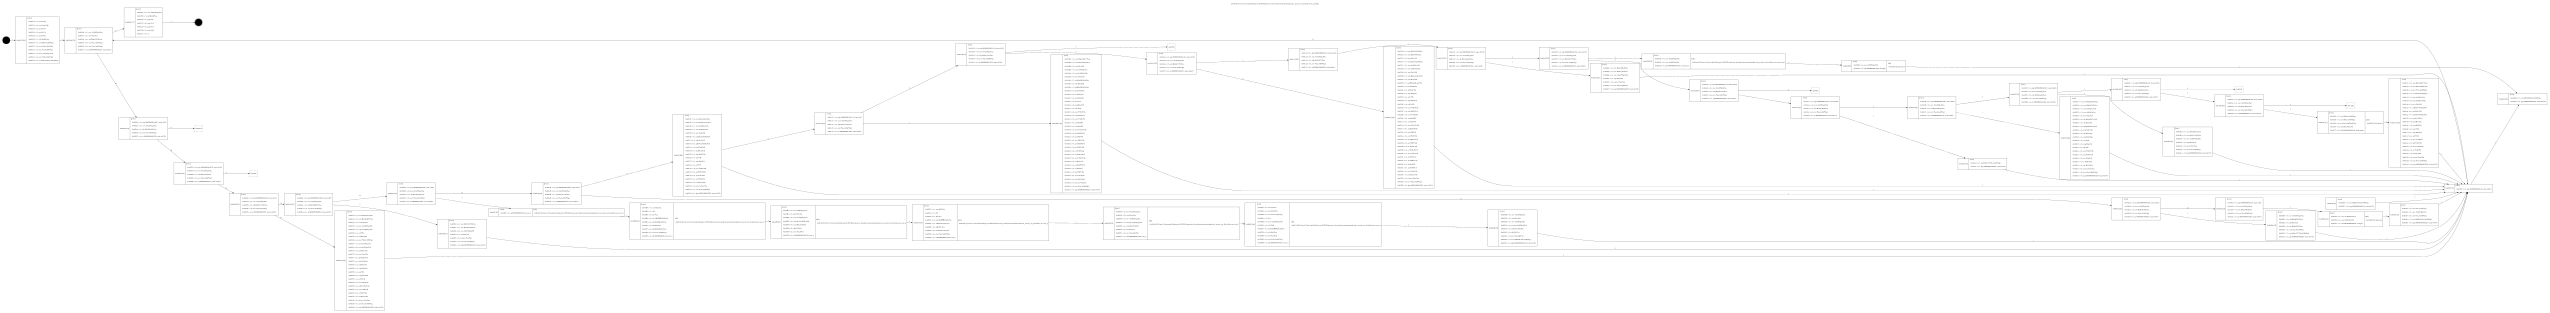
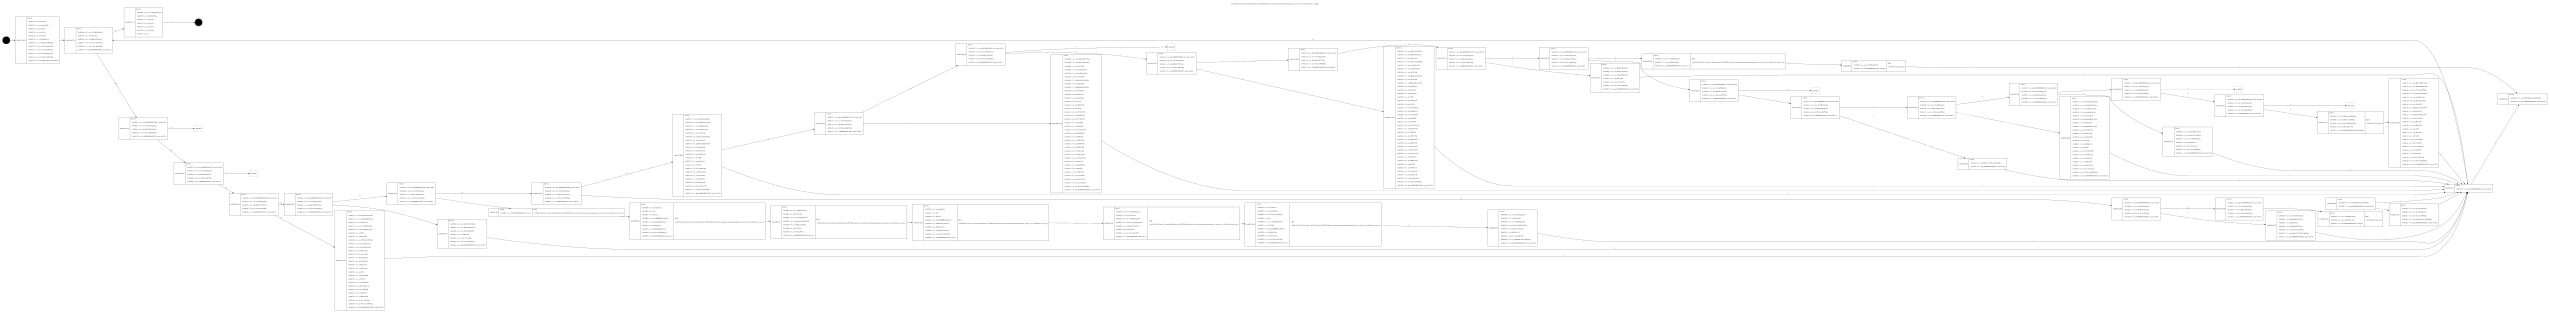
edge "0x401d94 [13]" -> "0x401da1 [21]": now "0x402200 [12]" -> "0x401da1 [21]"
